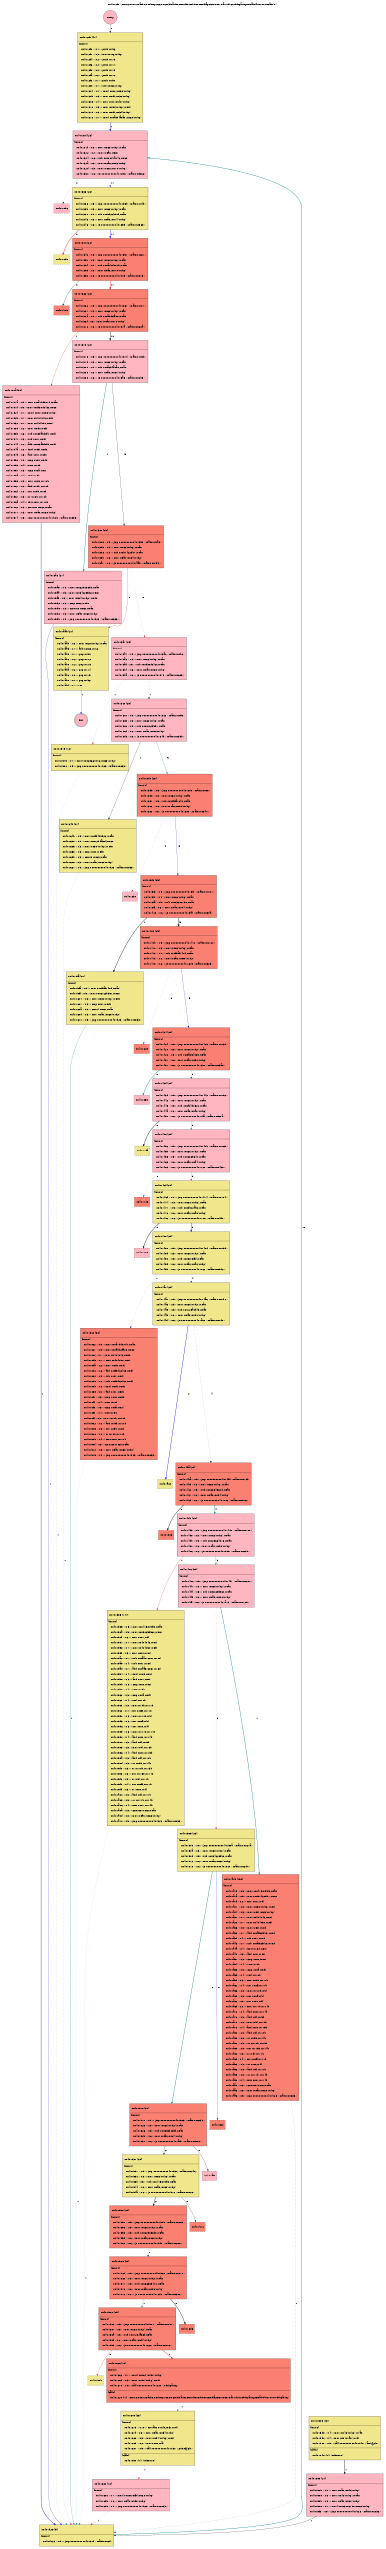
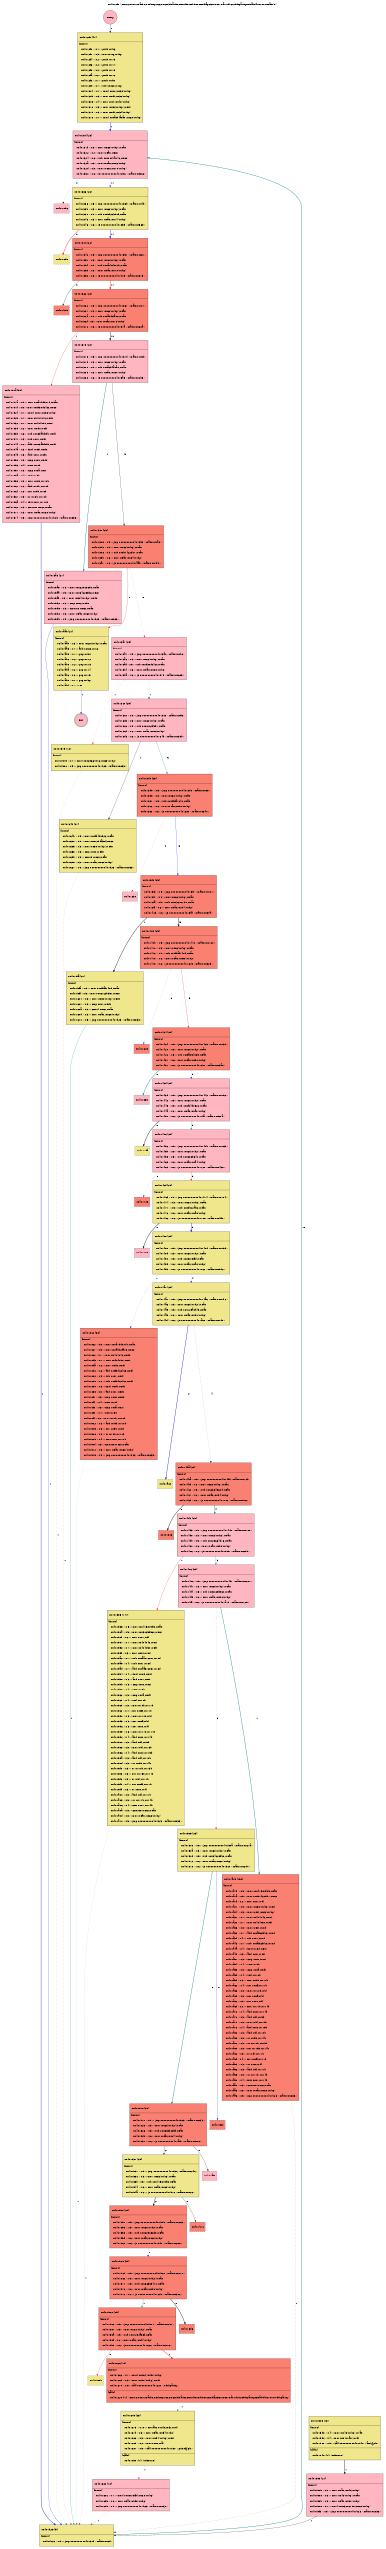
edge "0x40140b [25]" -> "0x401424 [25]": color blue -> red
